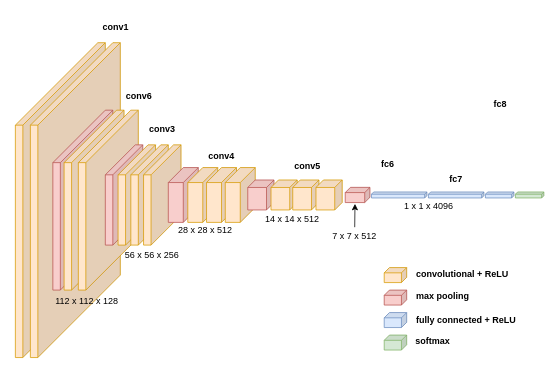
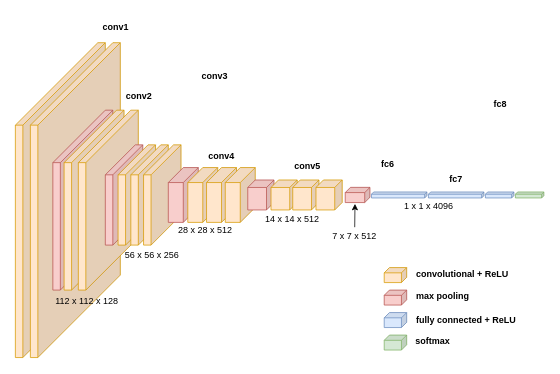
node "conv6": label "conv6" -> "conv2"
node "conv3": moved (162, 129) -> (215, 76)
